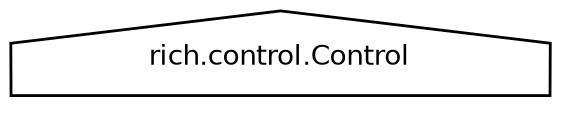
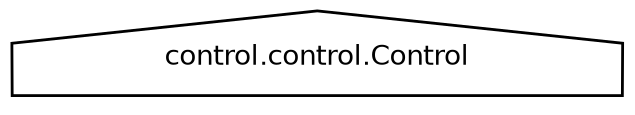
node "rich.control.Control": label "rich.control.Control" -> "control.control.Control"
